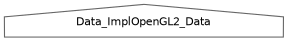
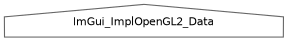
node "Data_ImplOpenGL2_Data": label "Data_ImplOpenGL2_Data" -> "ImGui_ImplOpenGL2_Data"
